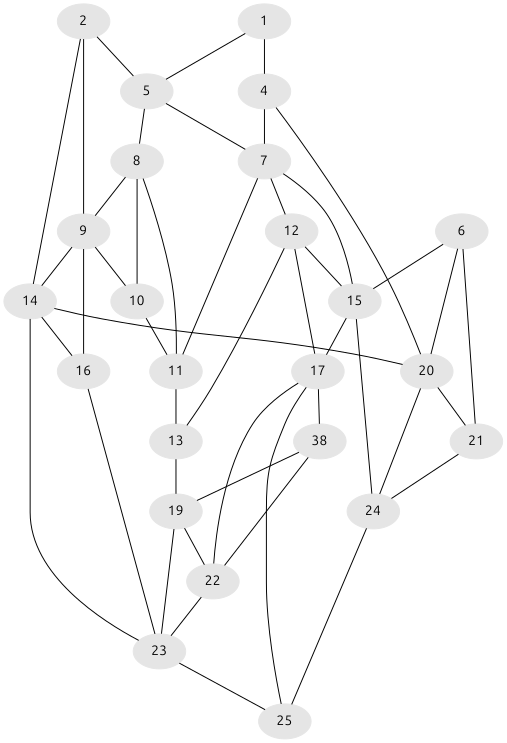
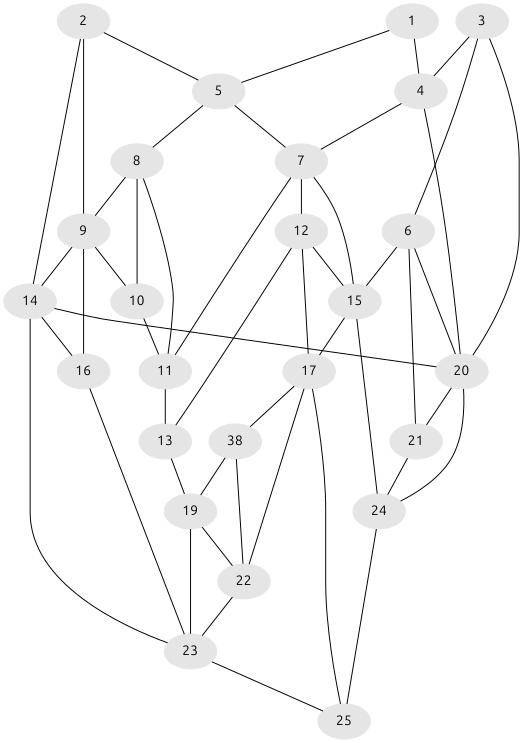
node "3": added
